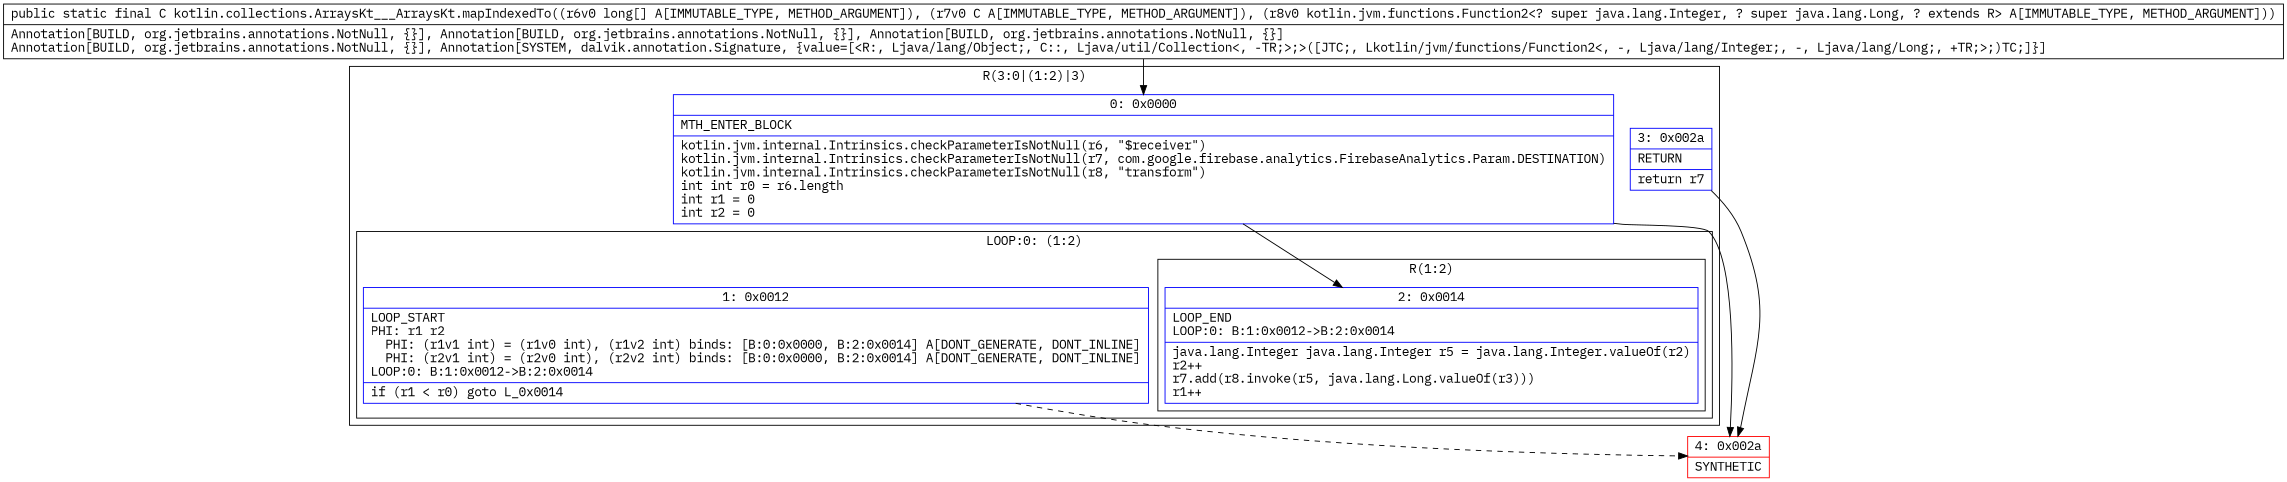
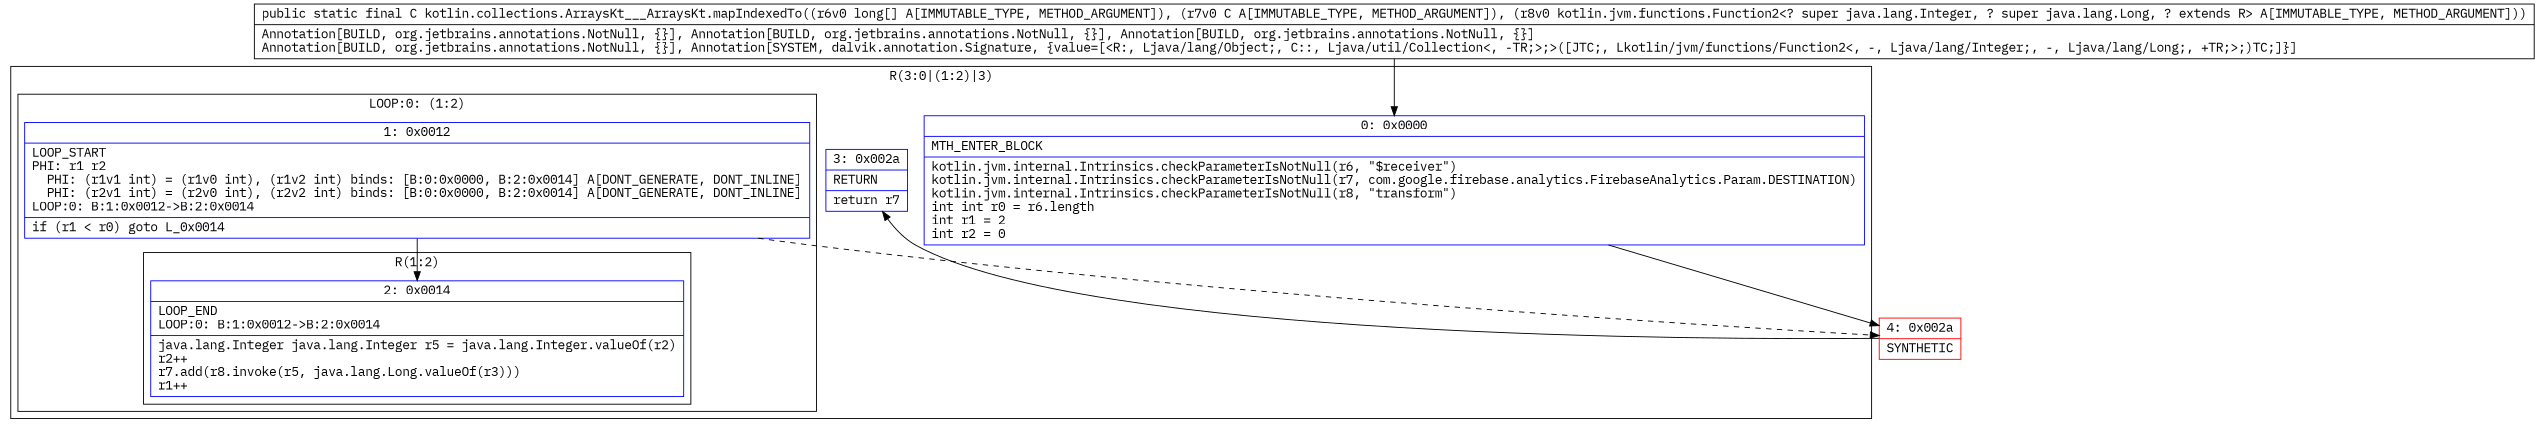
node "0: 0x0000": text "int r1 = 0" -> "int r1 = 2"
edge "0: 0x0000" -> "2: 0x0014": now "1: 0x0012" -> "2: 0x0014"
edge "3: 0x002a" -> "4: 0x002a": reversed
